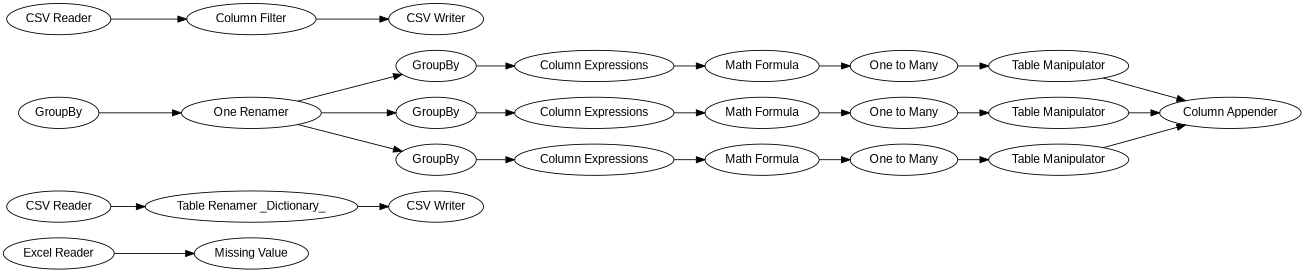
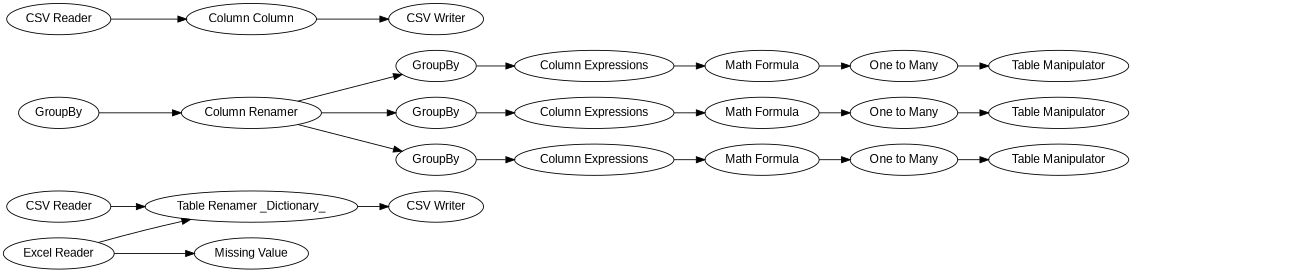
node "Column Filter": label "Column Filter" -> "Column Column"
node "One Renamer": label "One Renamer" -> "Column Renamer"
node "Column Appender": removed
edge "Excel Reader" -> "Table Renamer _Dictionary_": added
